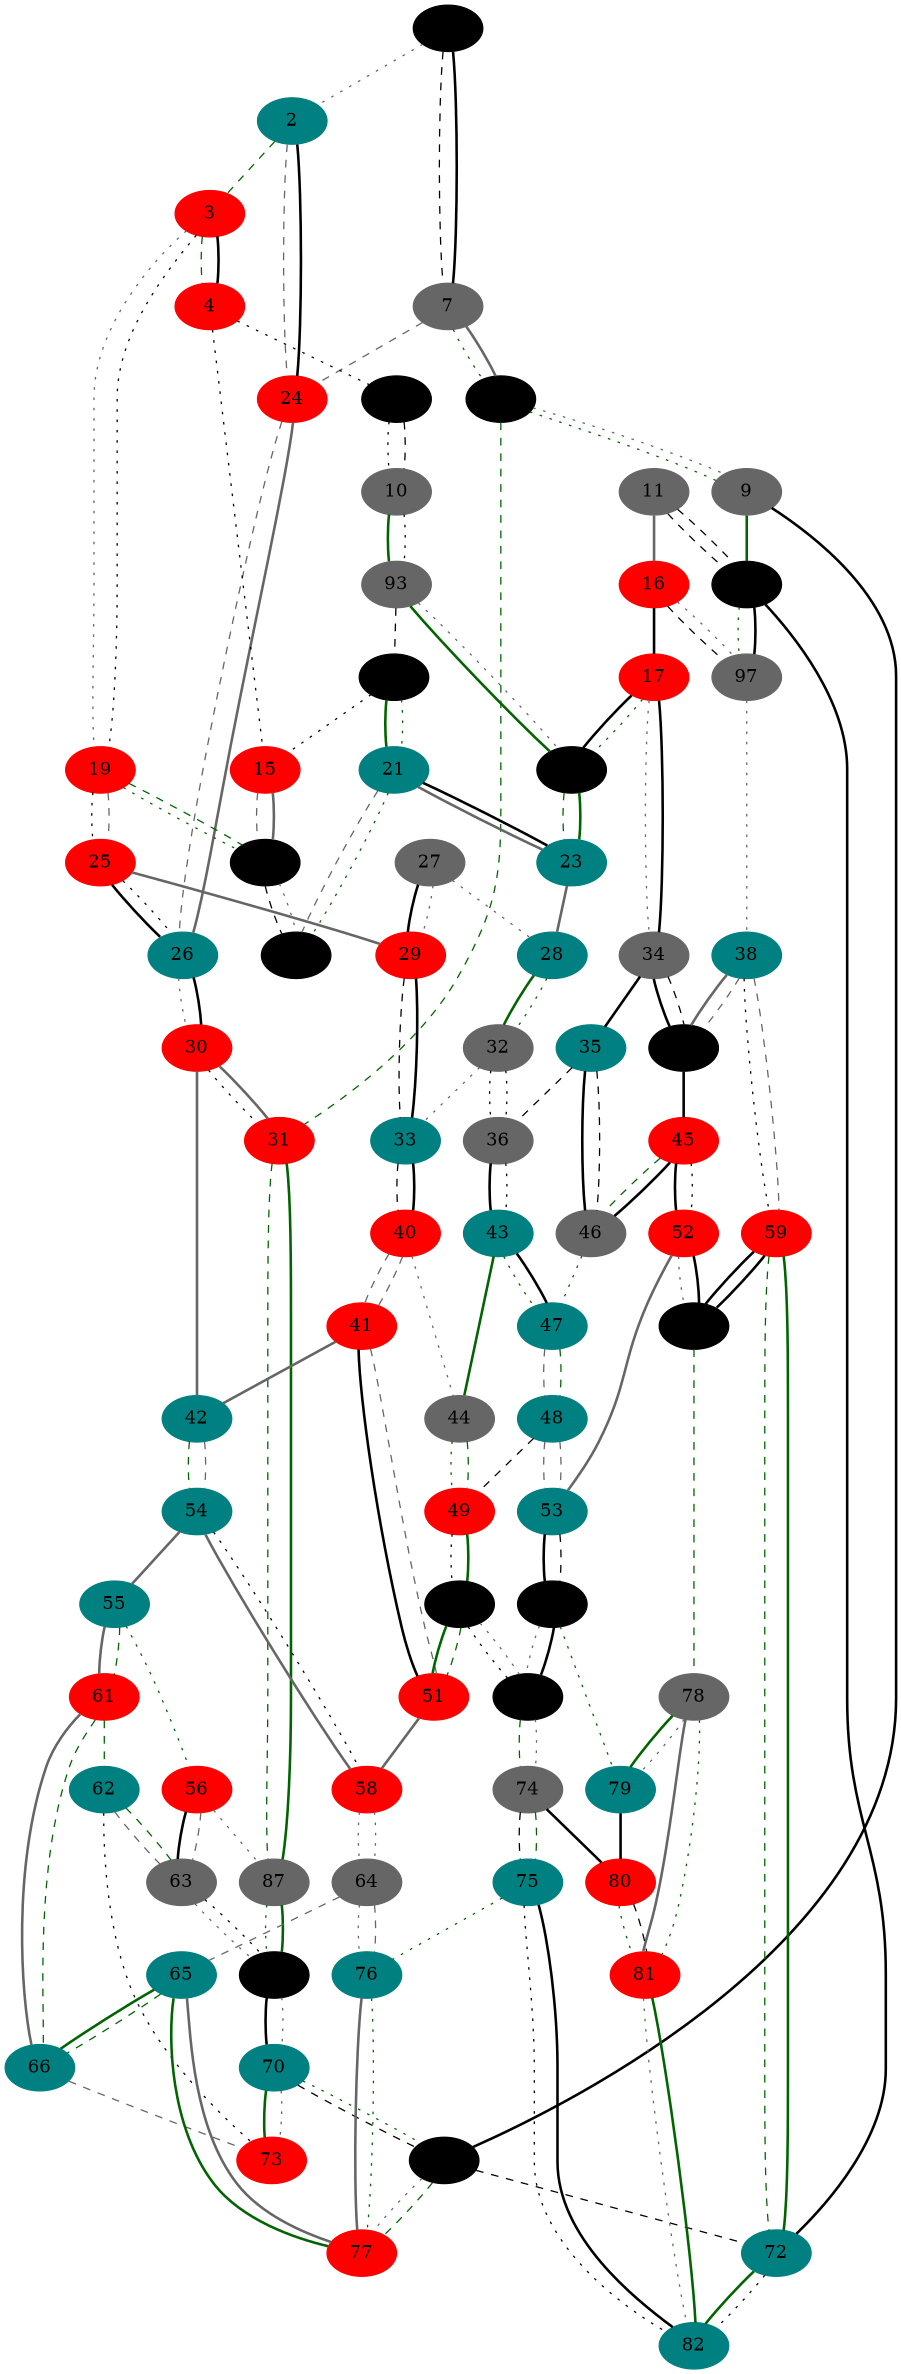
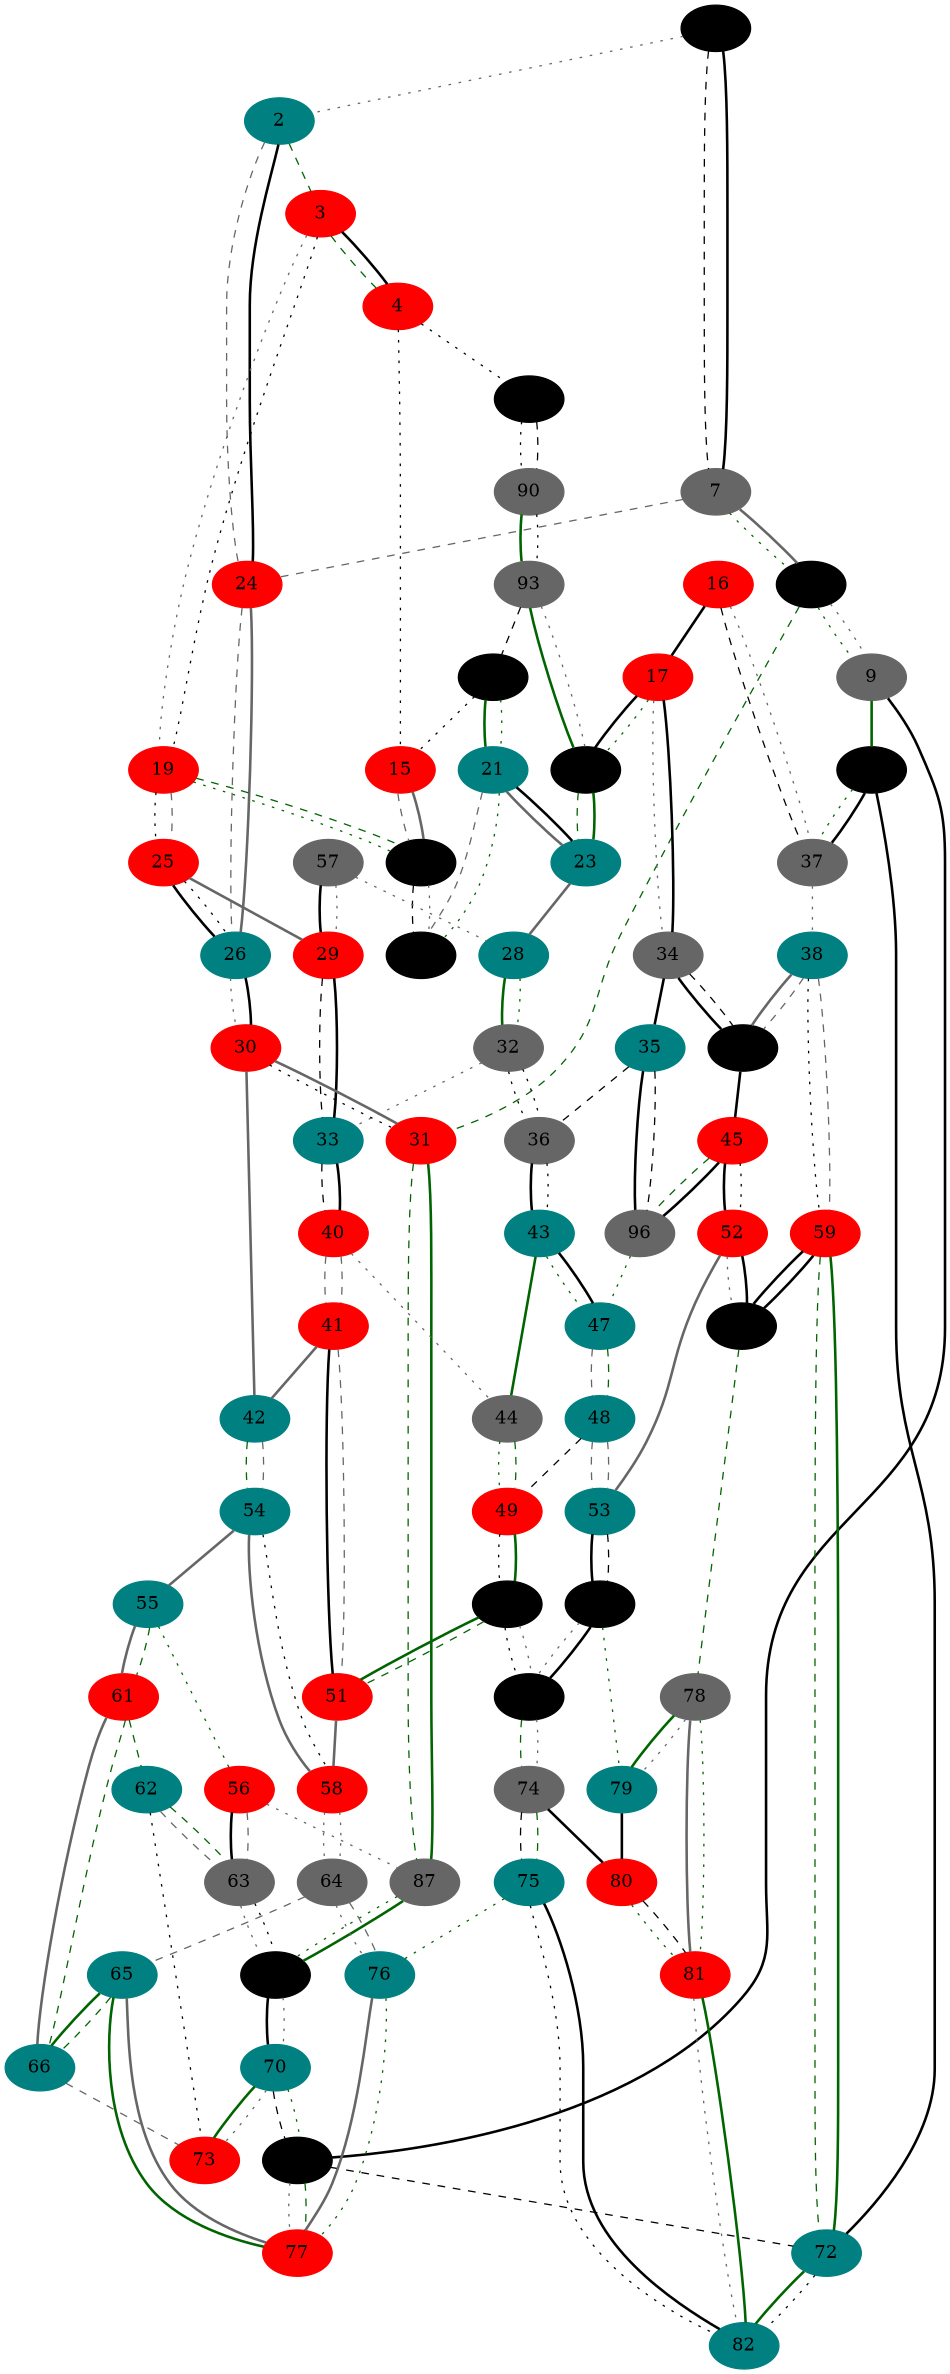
node "10": label "10" -> "90"
node "11": removed
node "97": label "97" -> "37"
node "27": label "27" -> "57"
node "46": label "46" -> "96"
